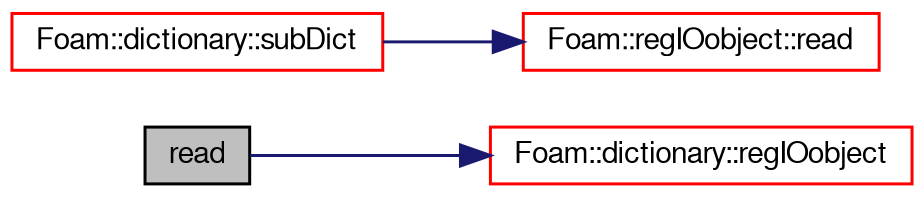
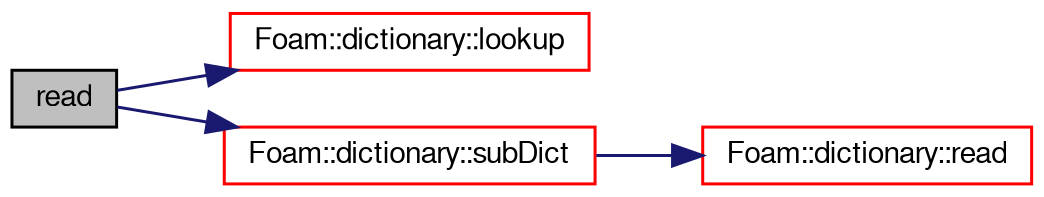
node "Foam::regIOobject::read": label "Foam::regIOobject::read" -> "Foam::dictionary::read"
edge "read" -> "Foam::dictionary::subDict": added
node "Foam::dictionary::regIOobject": label "Foam::dictionary::regIOobject" -> "Foam::dictionary::lookup"
